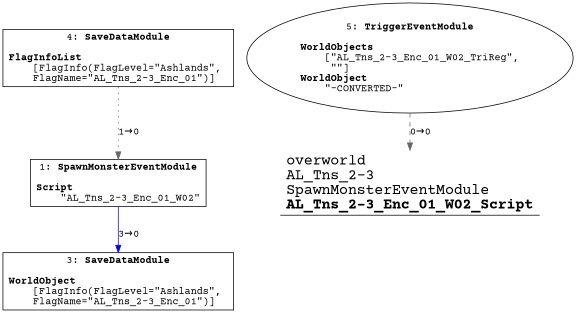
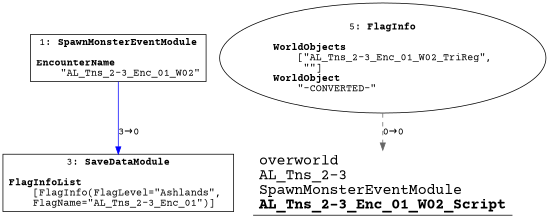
node "5:": text "TriggerEventModule" -> "FlagInfo"
node "4:": removed
node "1:": text "Script" -> "EncounterName"
node "3:": text "WorldObject" -> "FlagInfoList"
